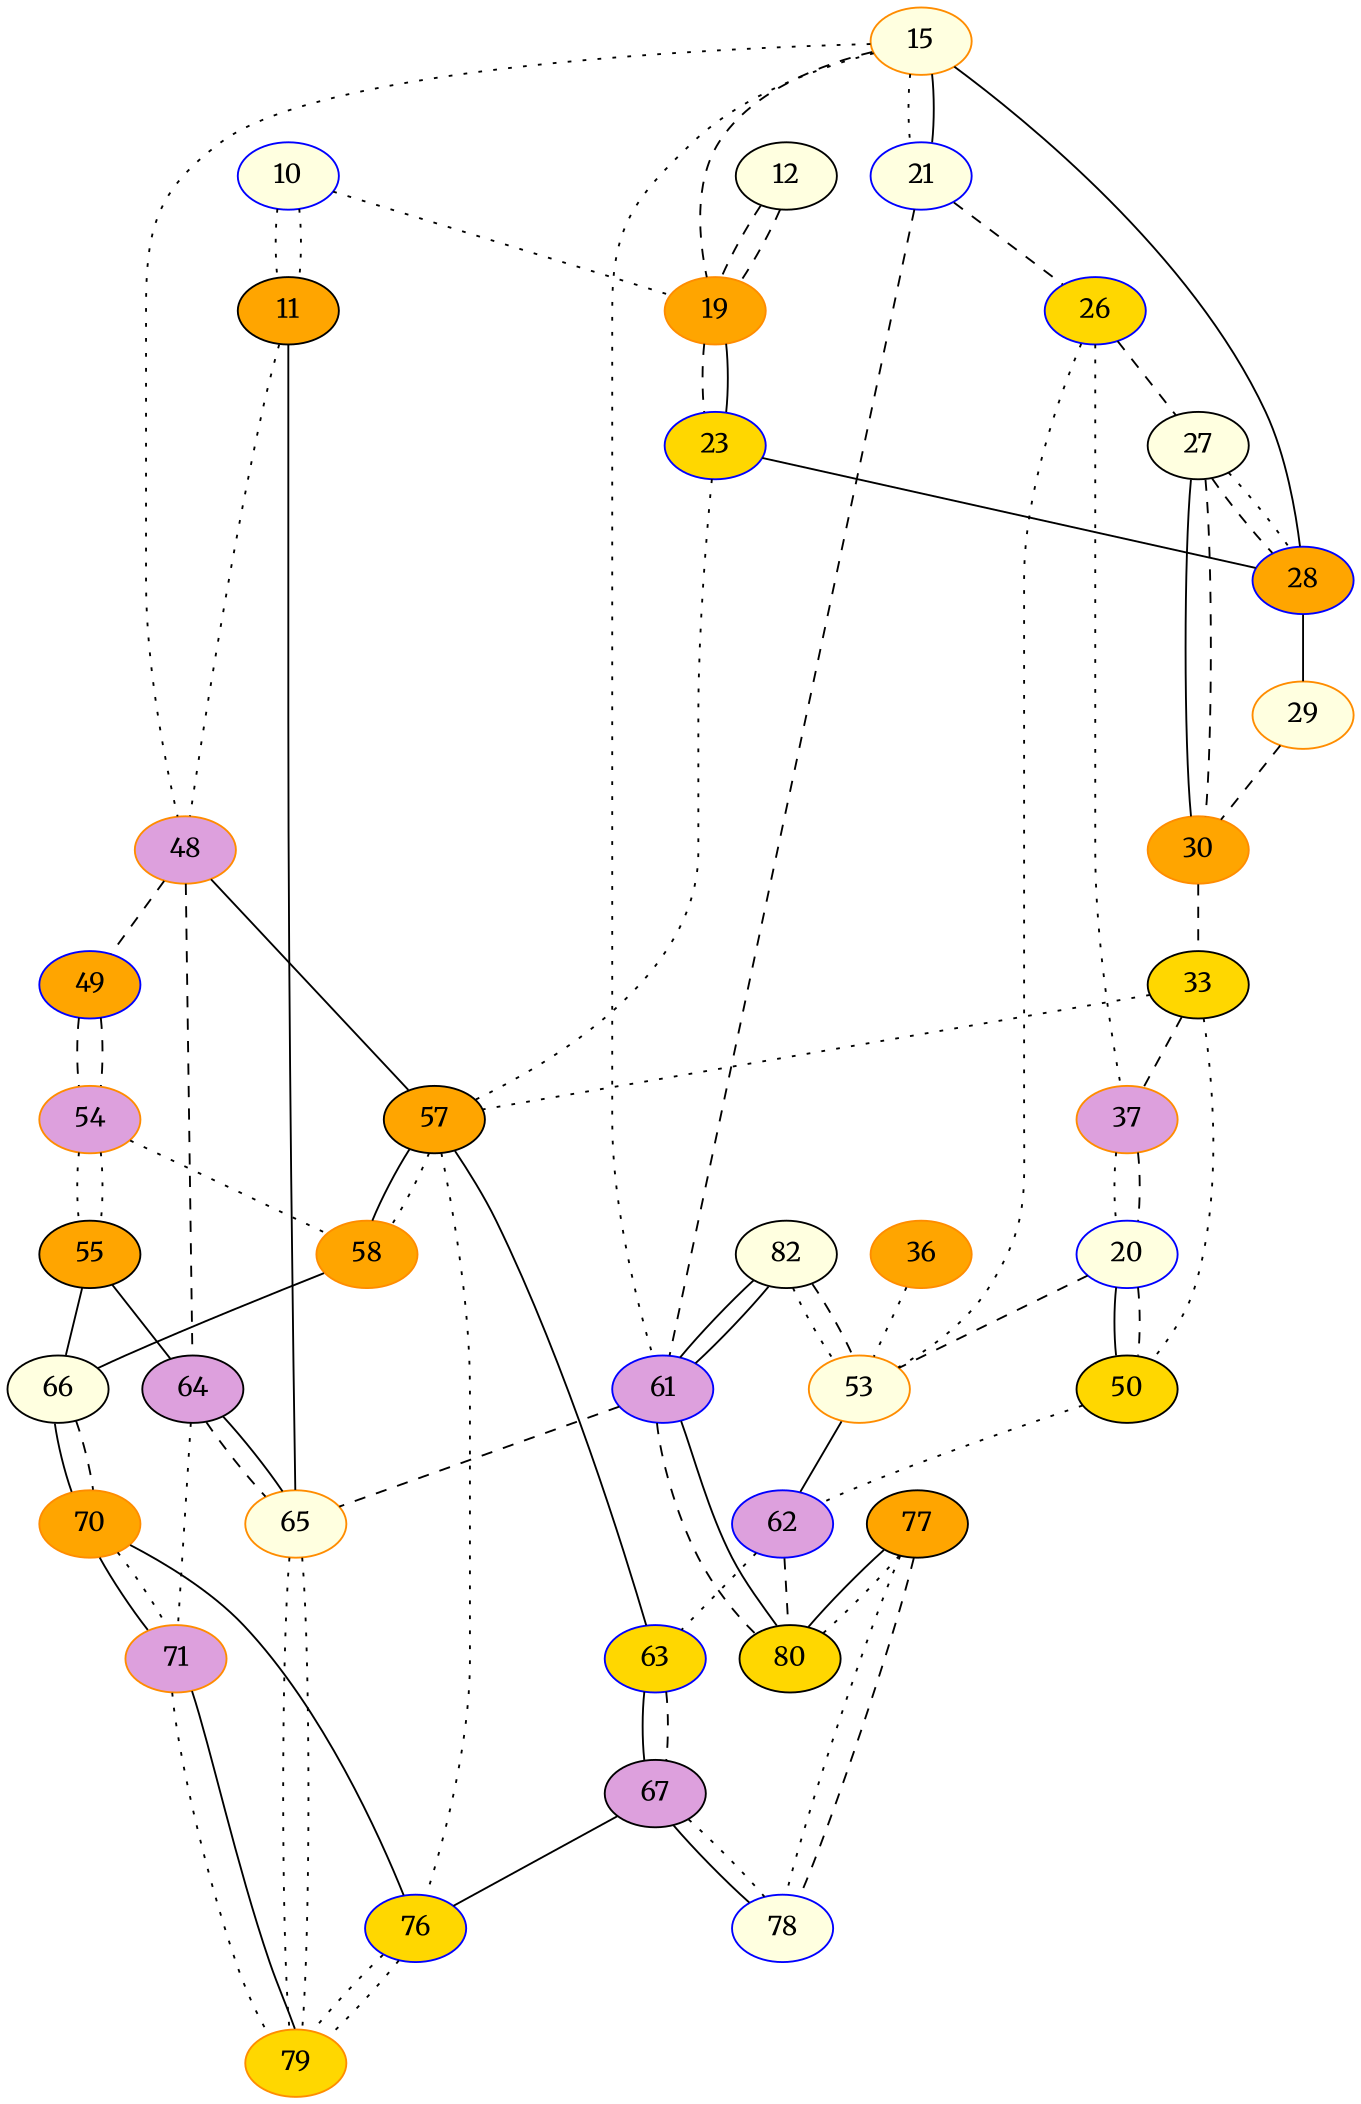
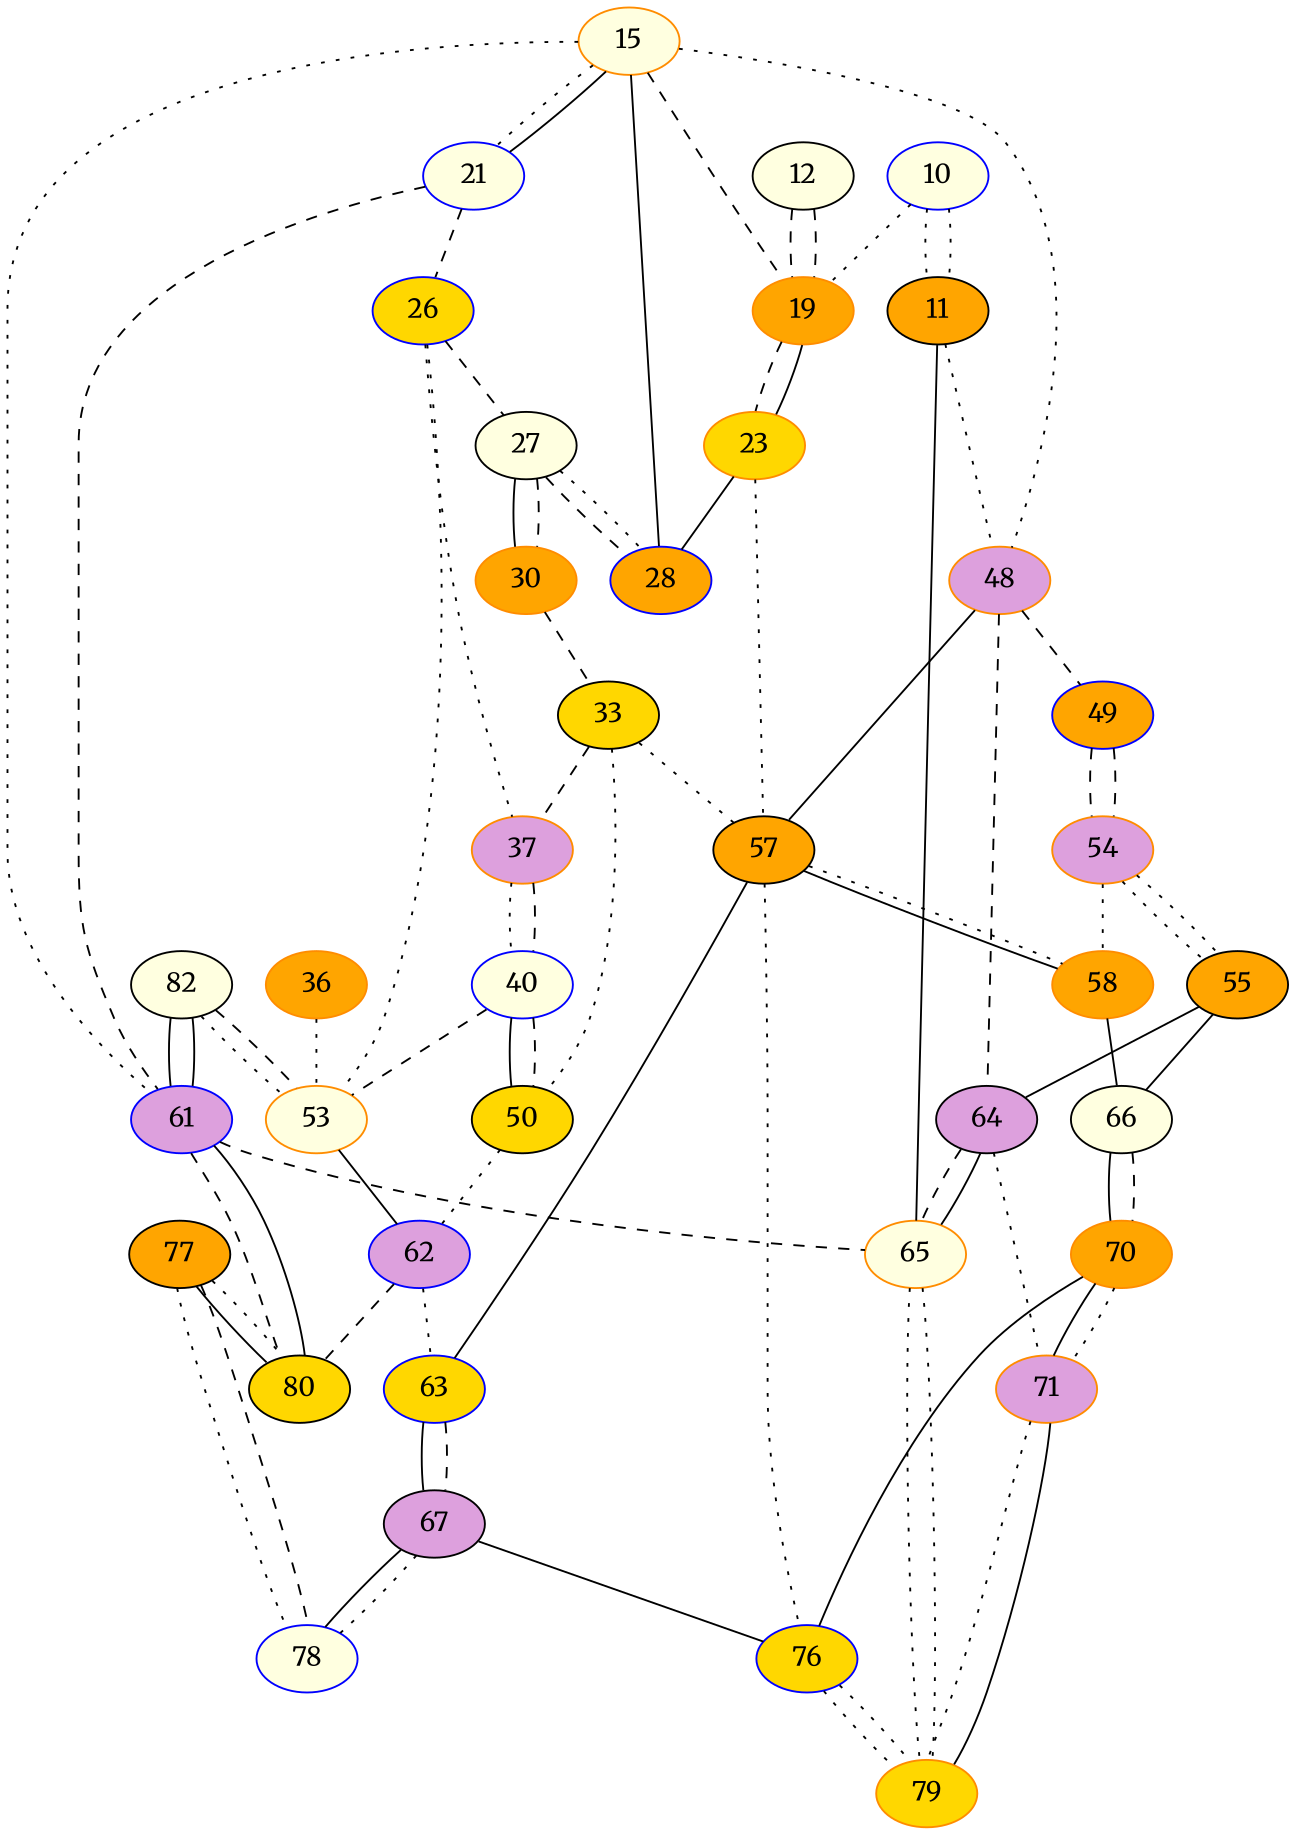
node "23": color blue -> darkorange
node "29": removed
node "20": label "20" -> "40"
